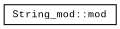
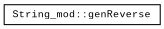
node "String_mod::mod": label "String_mod::mod" -> "String_mod::genReverse"
